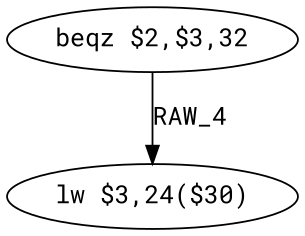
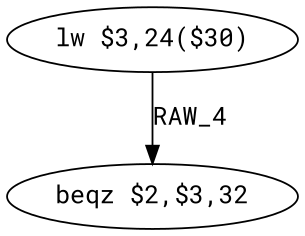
edge "beqz $2,$3,32" -> "lw $3,24($30)": reversed
